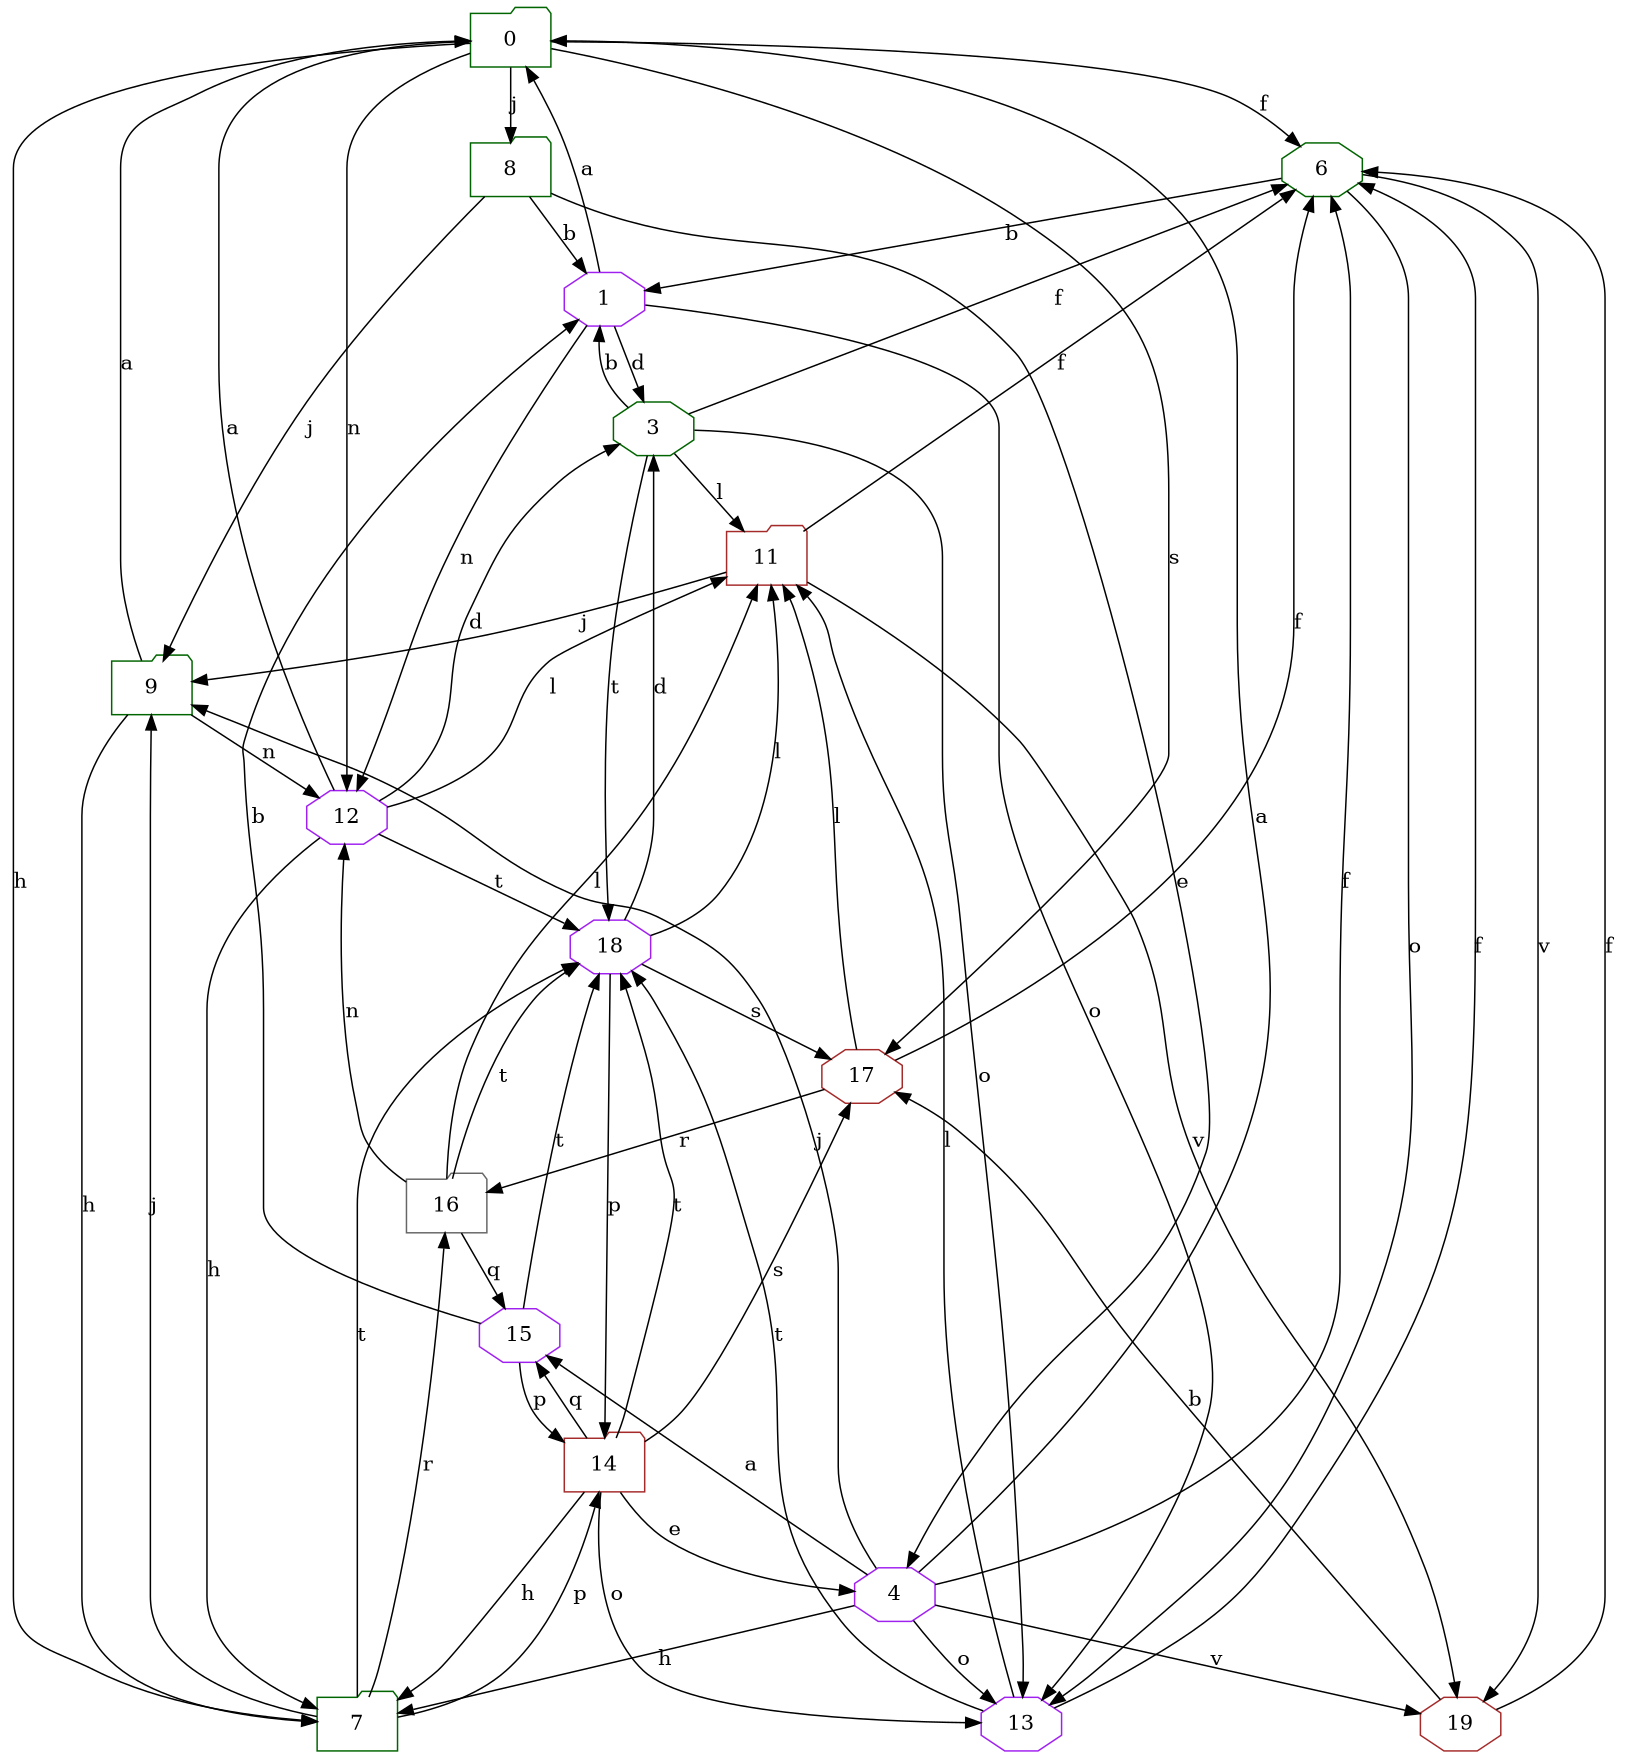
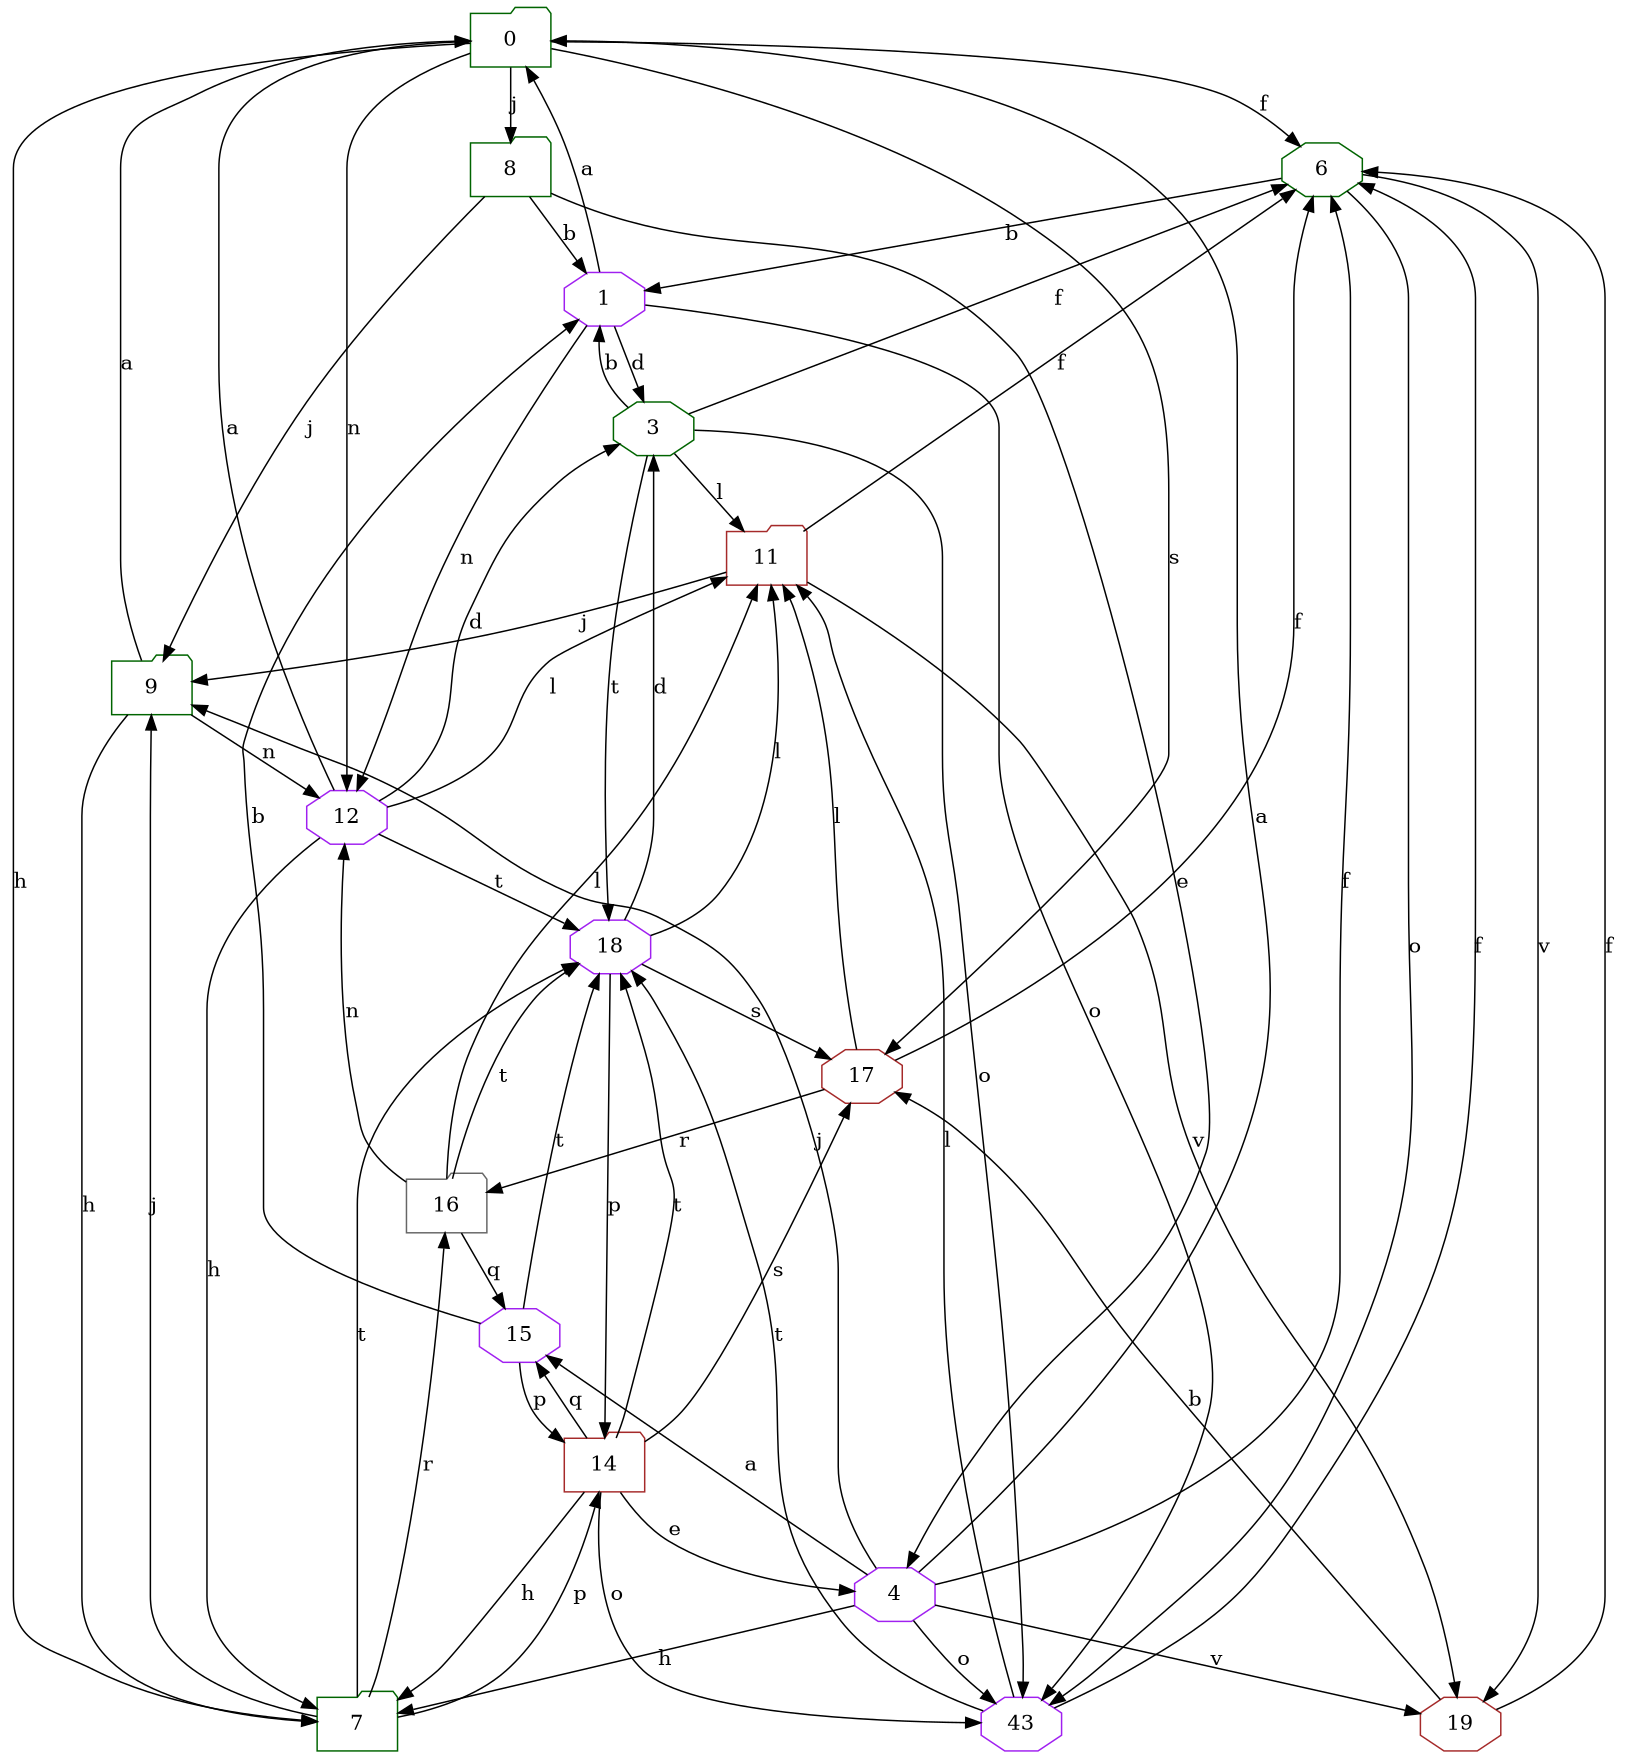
node "13": label "13" -> "43"
